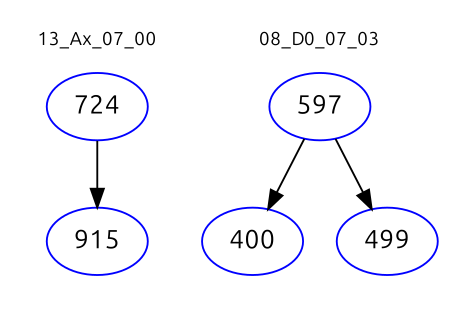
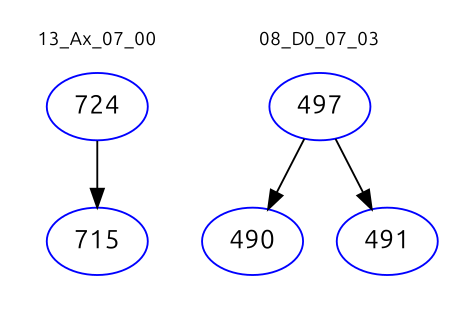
node "597": label "597" -> "497"
node "915": label "915" -> "715"
node "400": label "400" -> "490"
node "499": label "499" -> "491"
